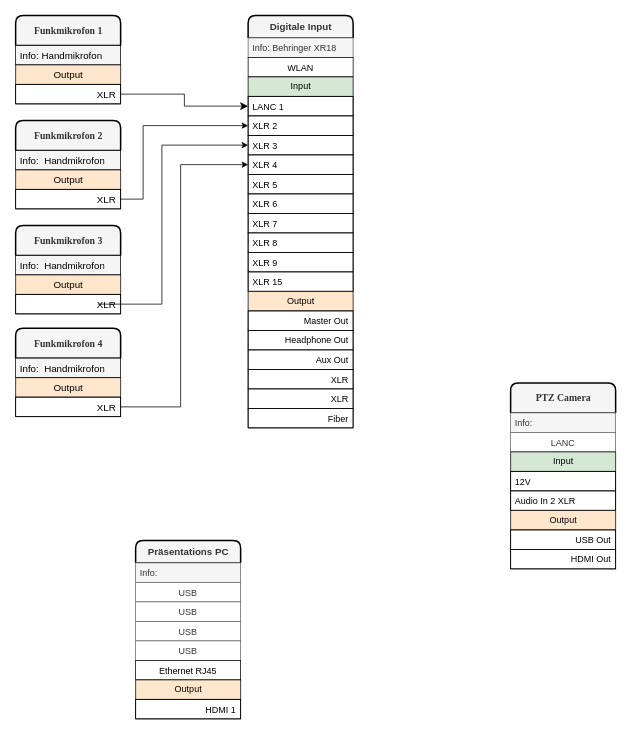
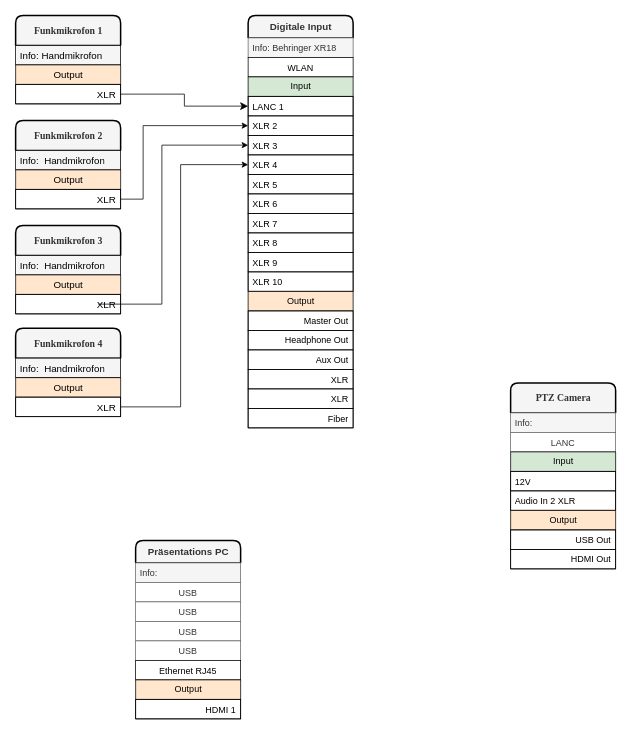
node "XLR 15": label "XLR 15" -> "XLR 10"
